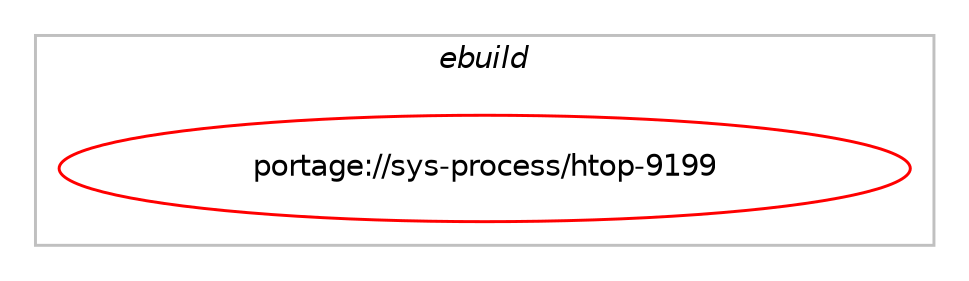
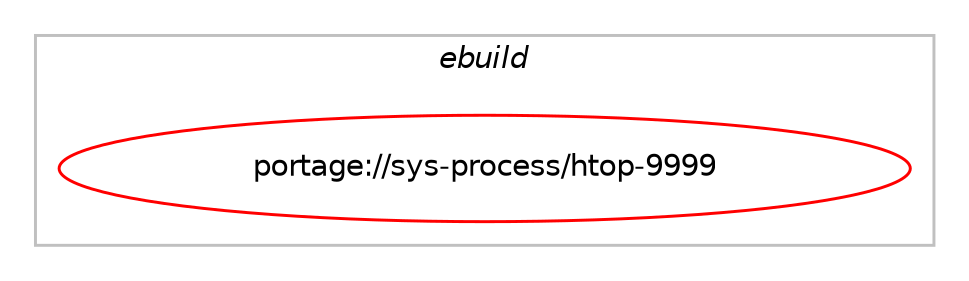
node "portage://sys-process/htop-9199": label "portage://sys-process/htop-9199" -> "portage://sys-process/htop-9999"
